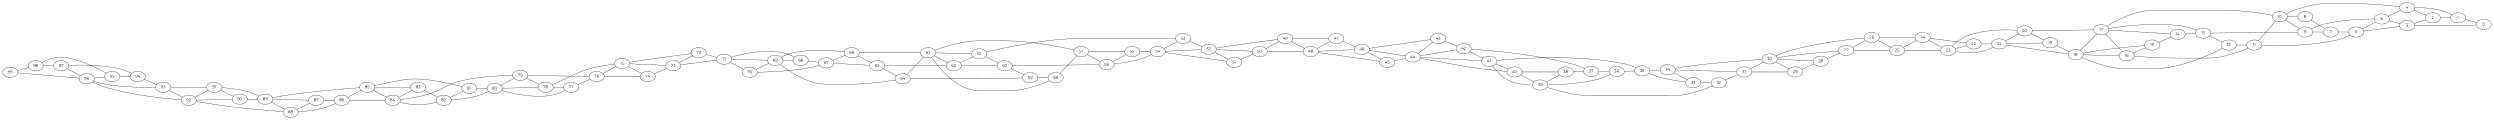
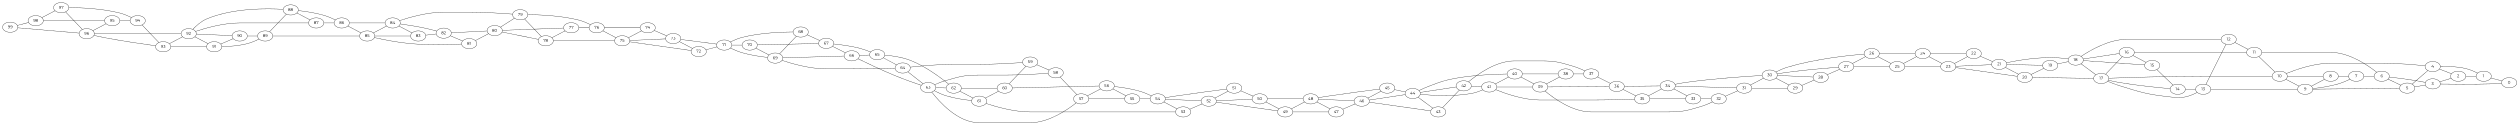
edge "8" -- "9": added
edge "34" -- "36": added
edge "89" -- "87": now "92" -- "87"
